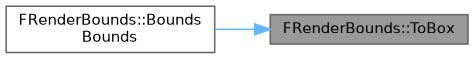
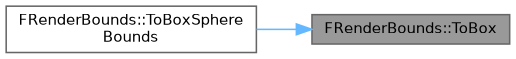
node "FRenderBounds::Bounds Bounds": label "FRenderBounds::Bounds Bounds" -> "FRenderBounds::ToBoxSphere Bounds"
